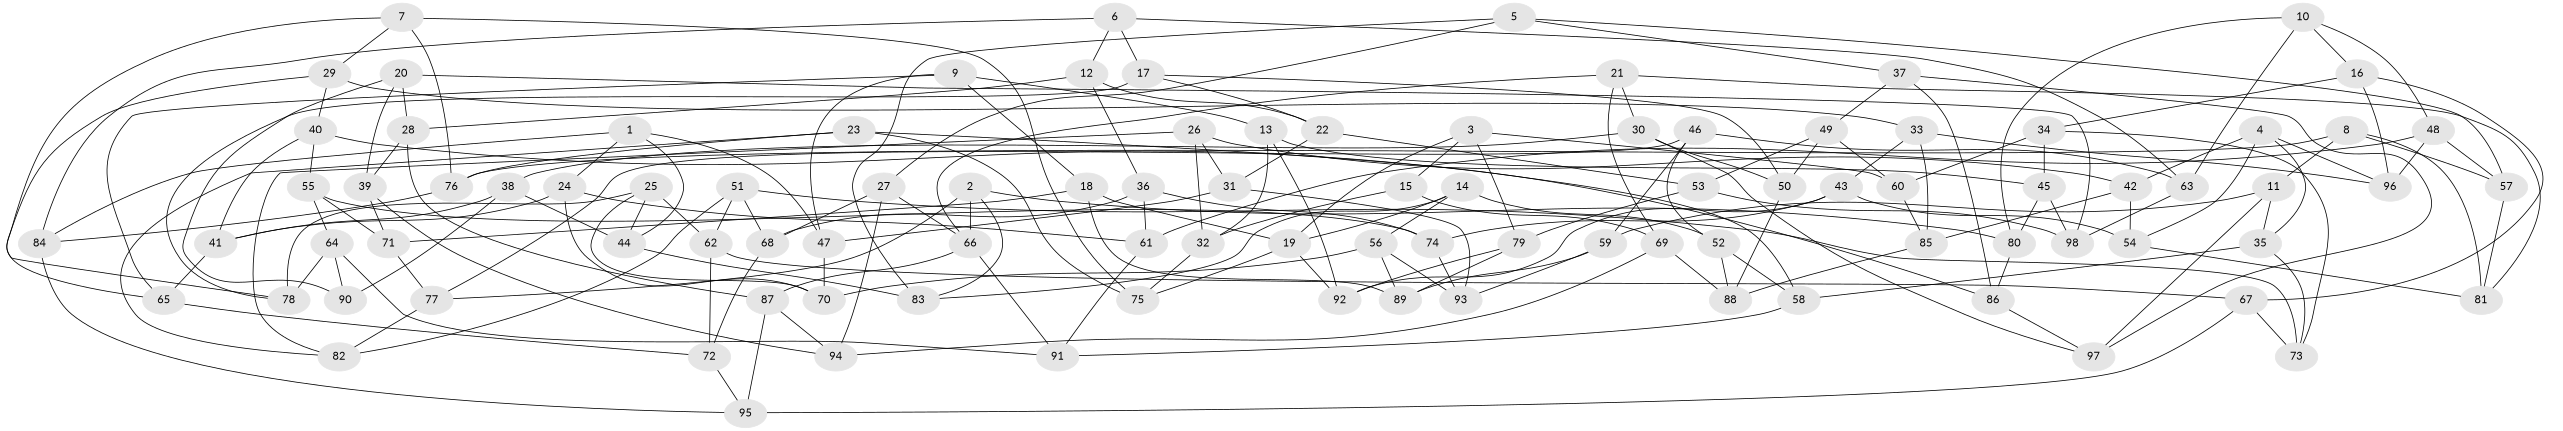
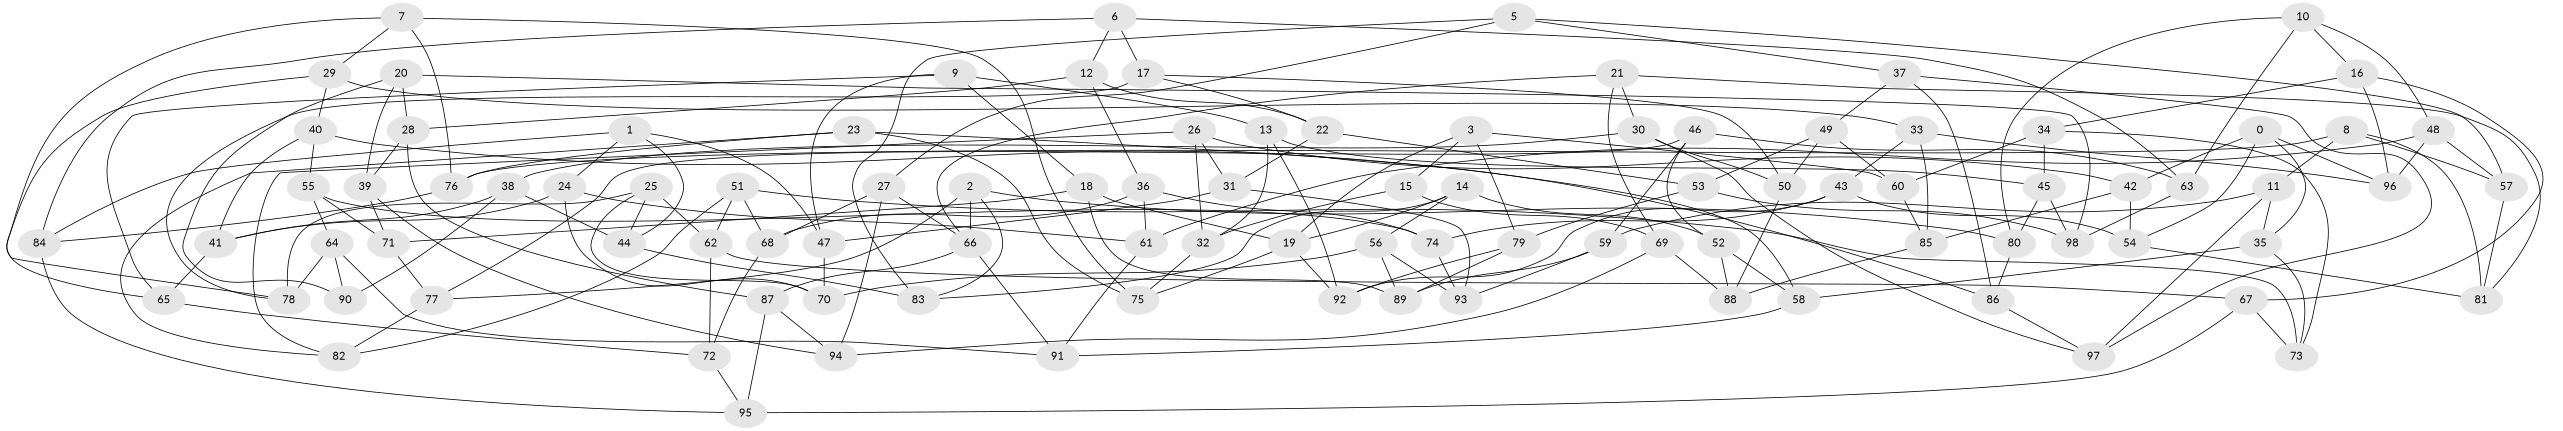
node "4": label "4" -> "0"
